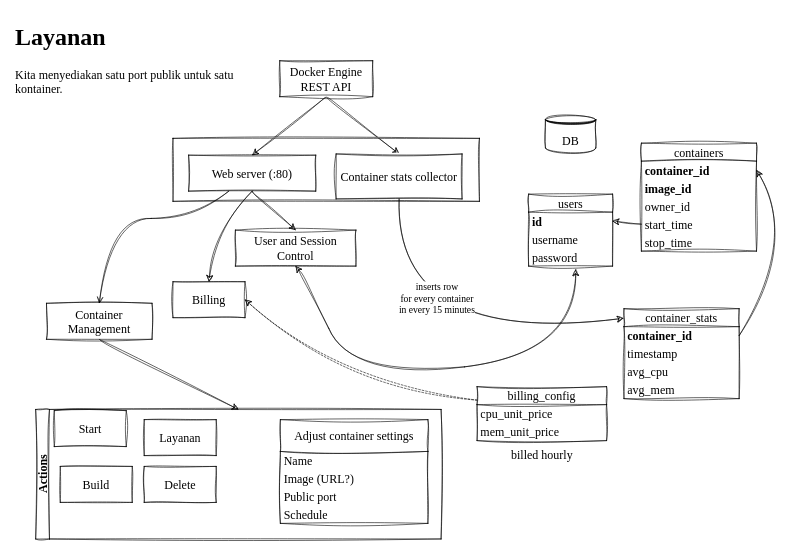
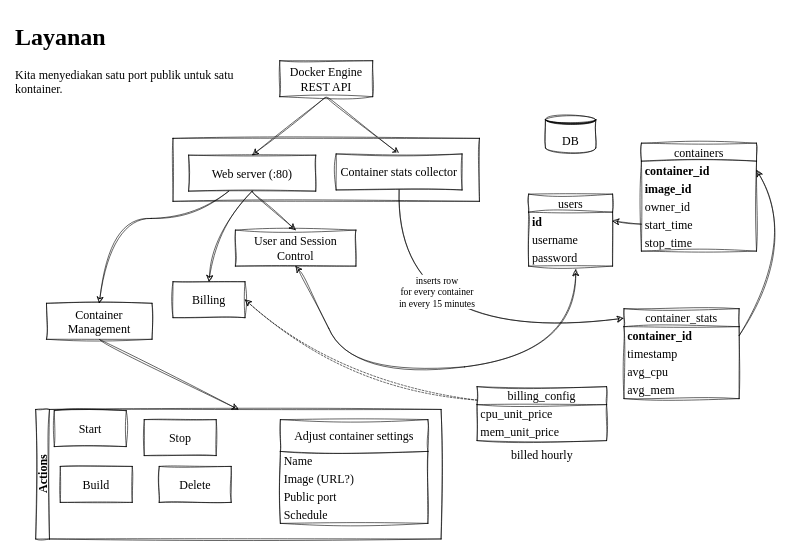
node "Container stats collector": size 126x45 -> 126x36
edge "Web server (:80)" -> "Container Management": arrowhead open -> classic
node "Layanan": label "Layanan" -> "Stop"
node "Delete": moved (180, 485) -> (195, 485)
